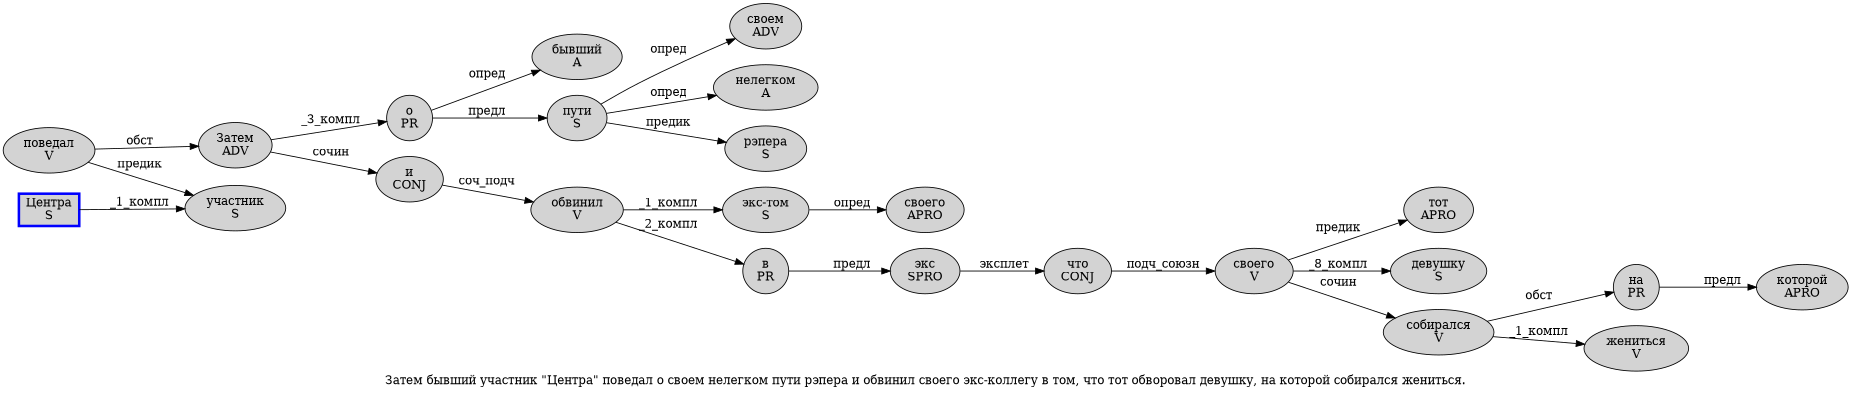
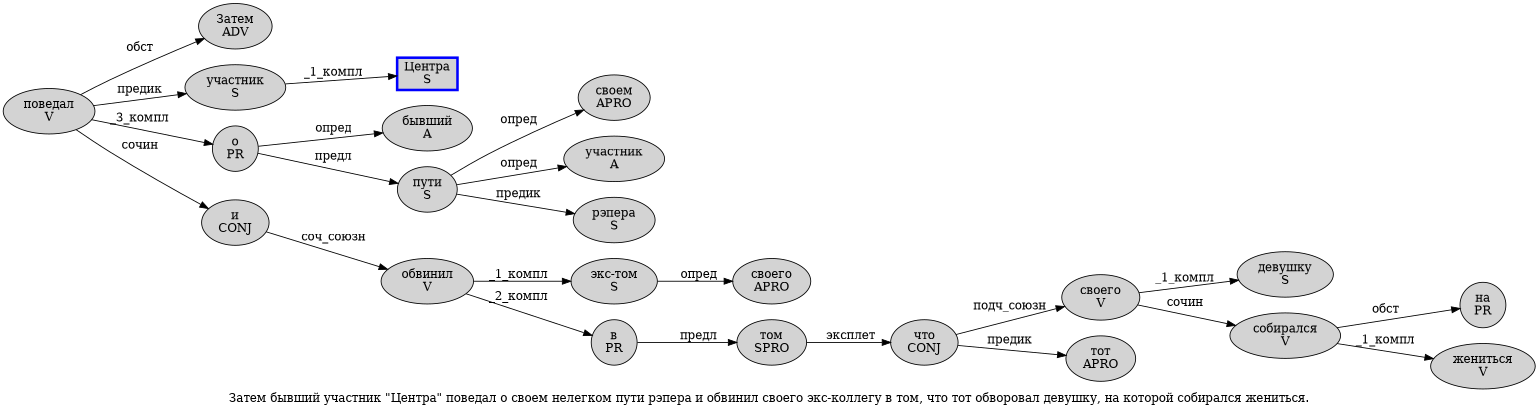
node "своем ADV": label "своем ADV" -> "своем APRO"
node "нелегком A": label "нелегком A" -> "участник A"
edge "Затем ADV" -> "о PR": now "поведал V" -> "о PR"
edge "Затем ADV" -> "и CONJ": now "поведал V" -> "и CONJ"
edge "и CONJ" -> "обвинил V": label "соч_подч" -> "соч_союзн"
edge "Центра S" -> "участник S": reversed
edge "своего V" -> "тот APRO": now "что CONJ" -> "тот APRO"
edge "своего V" -> "девушку S": label "_8_компл" -> "_1_компл"
node "экс SPRO": label "экс SPRO" -> "том SPRO"
node "которой APRO": removed
